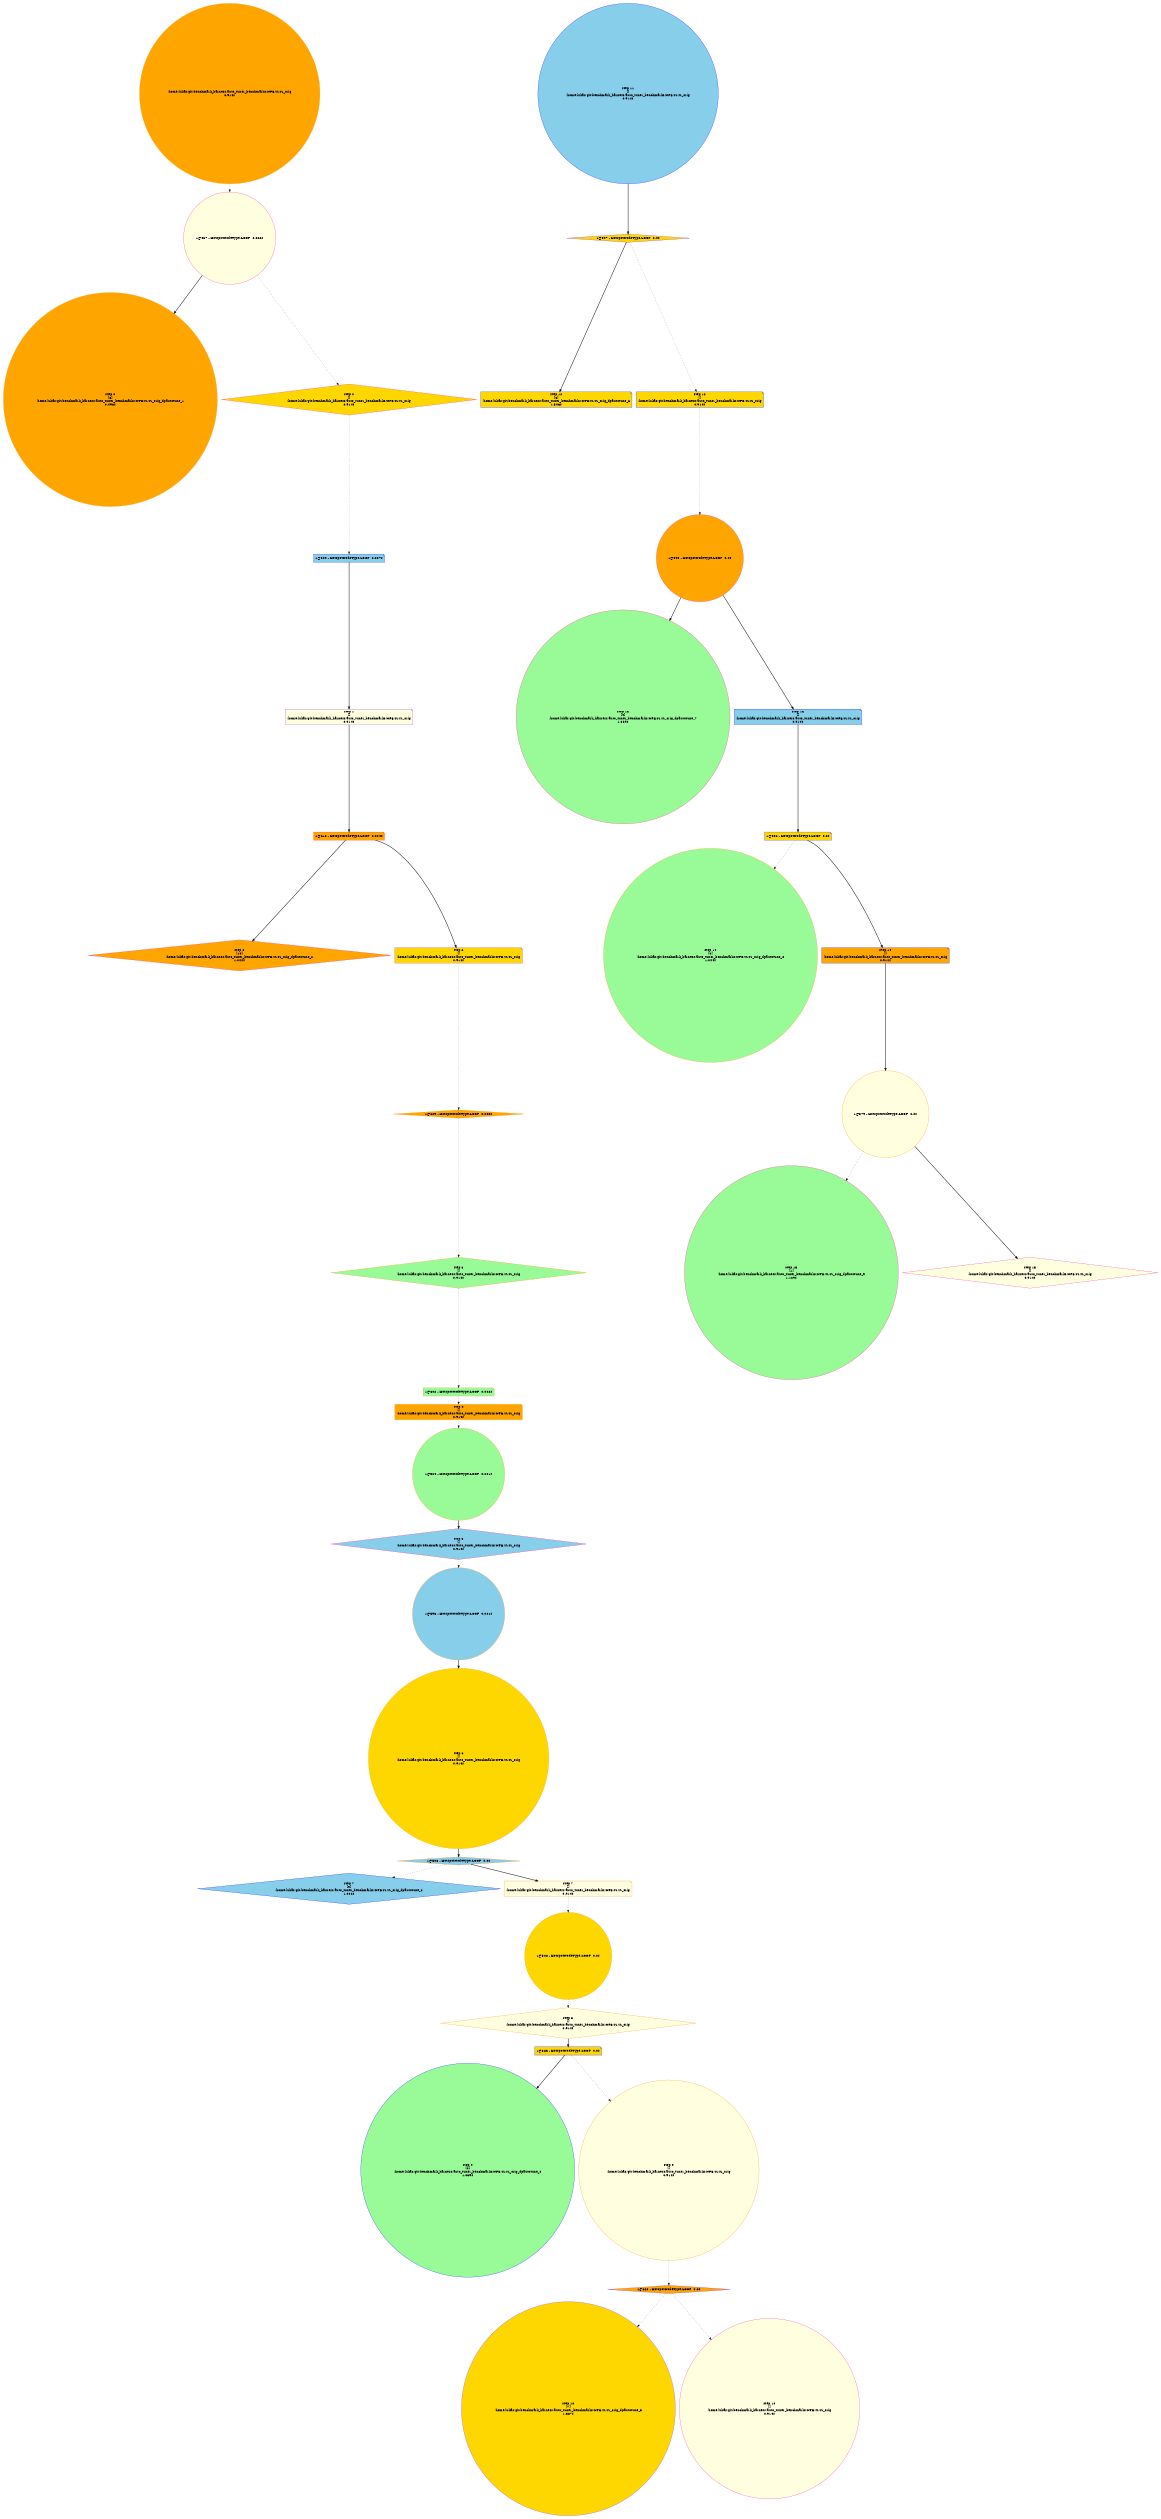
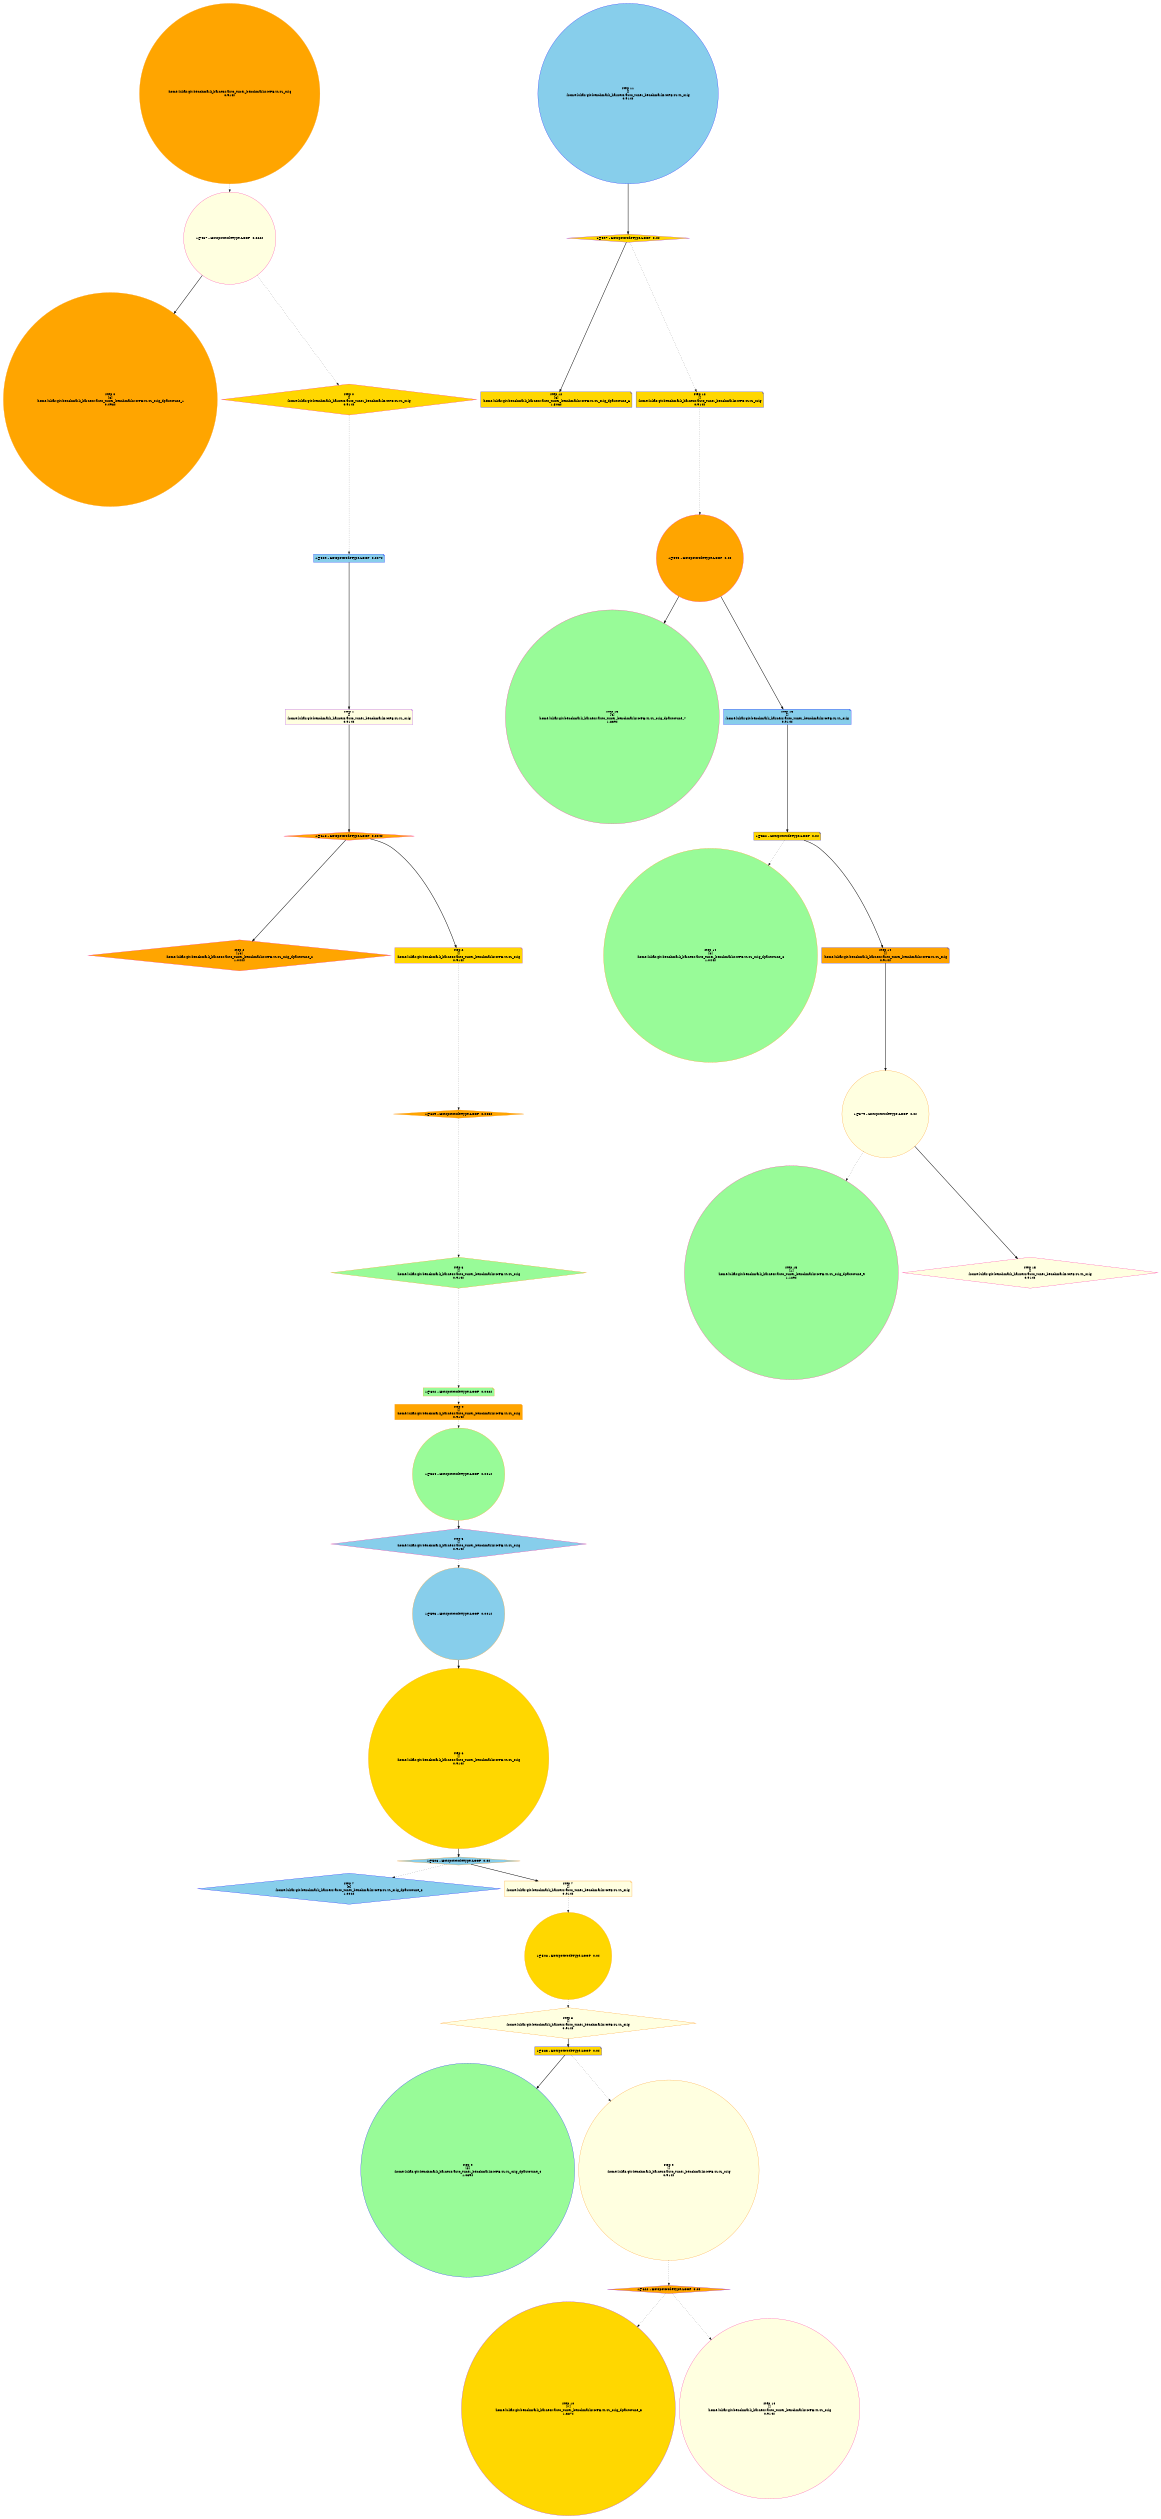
node "1@618 - HotspotNodeType.LOOP  0.004s": shape note -> diamond
